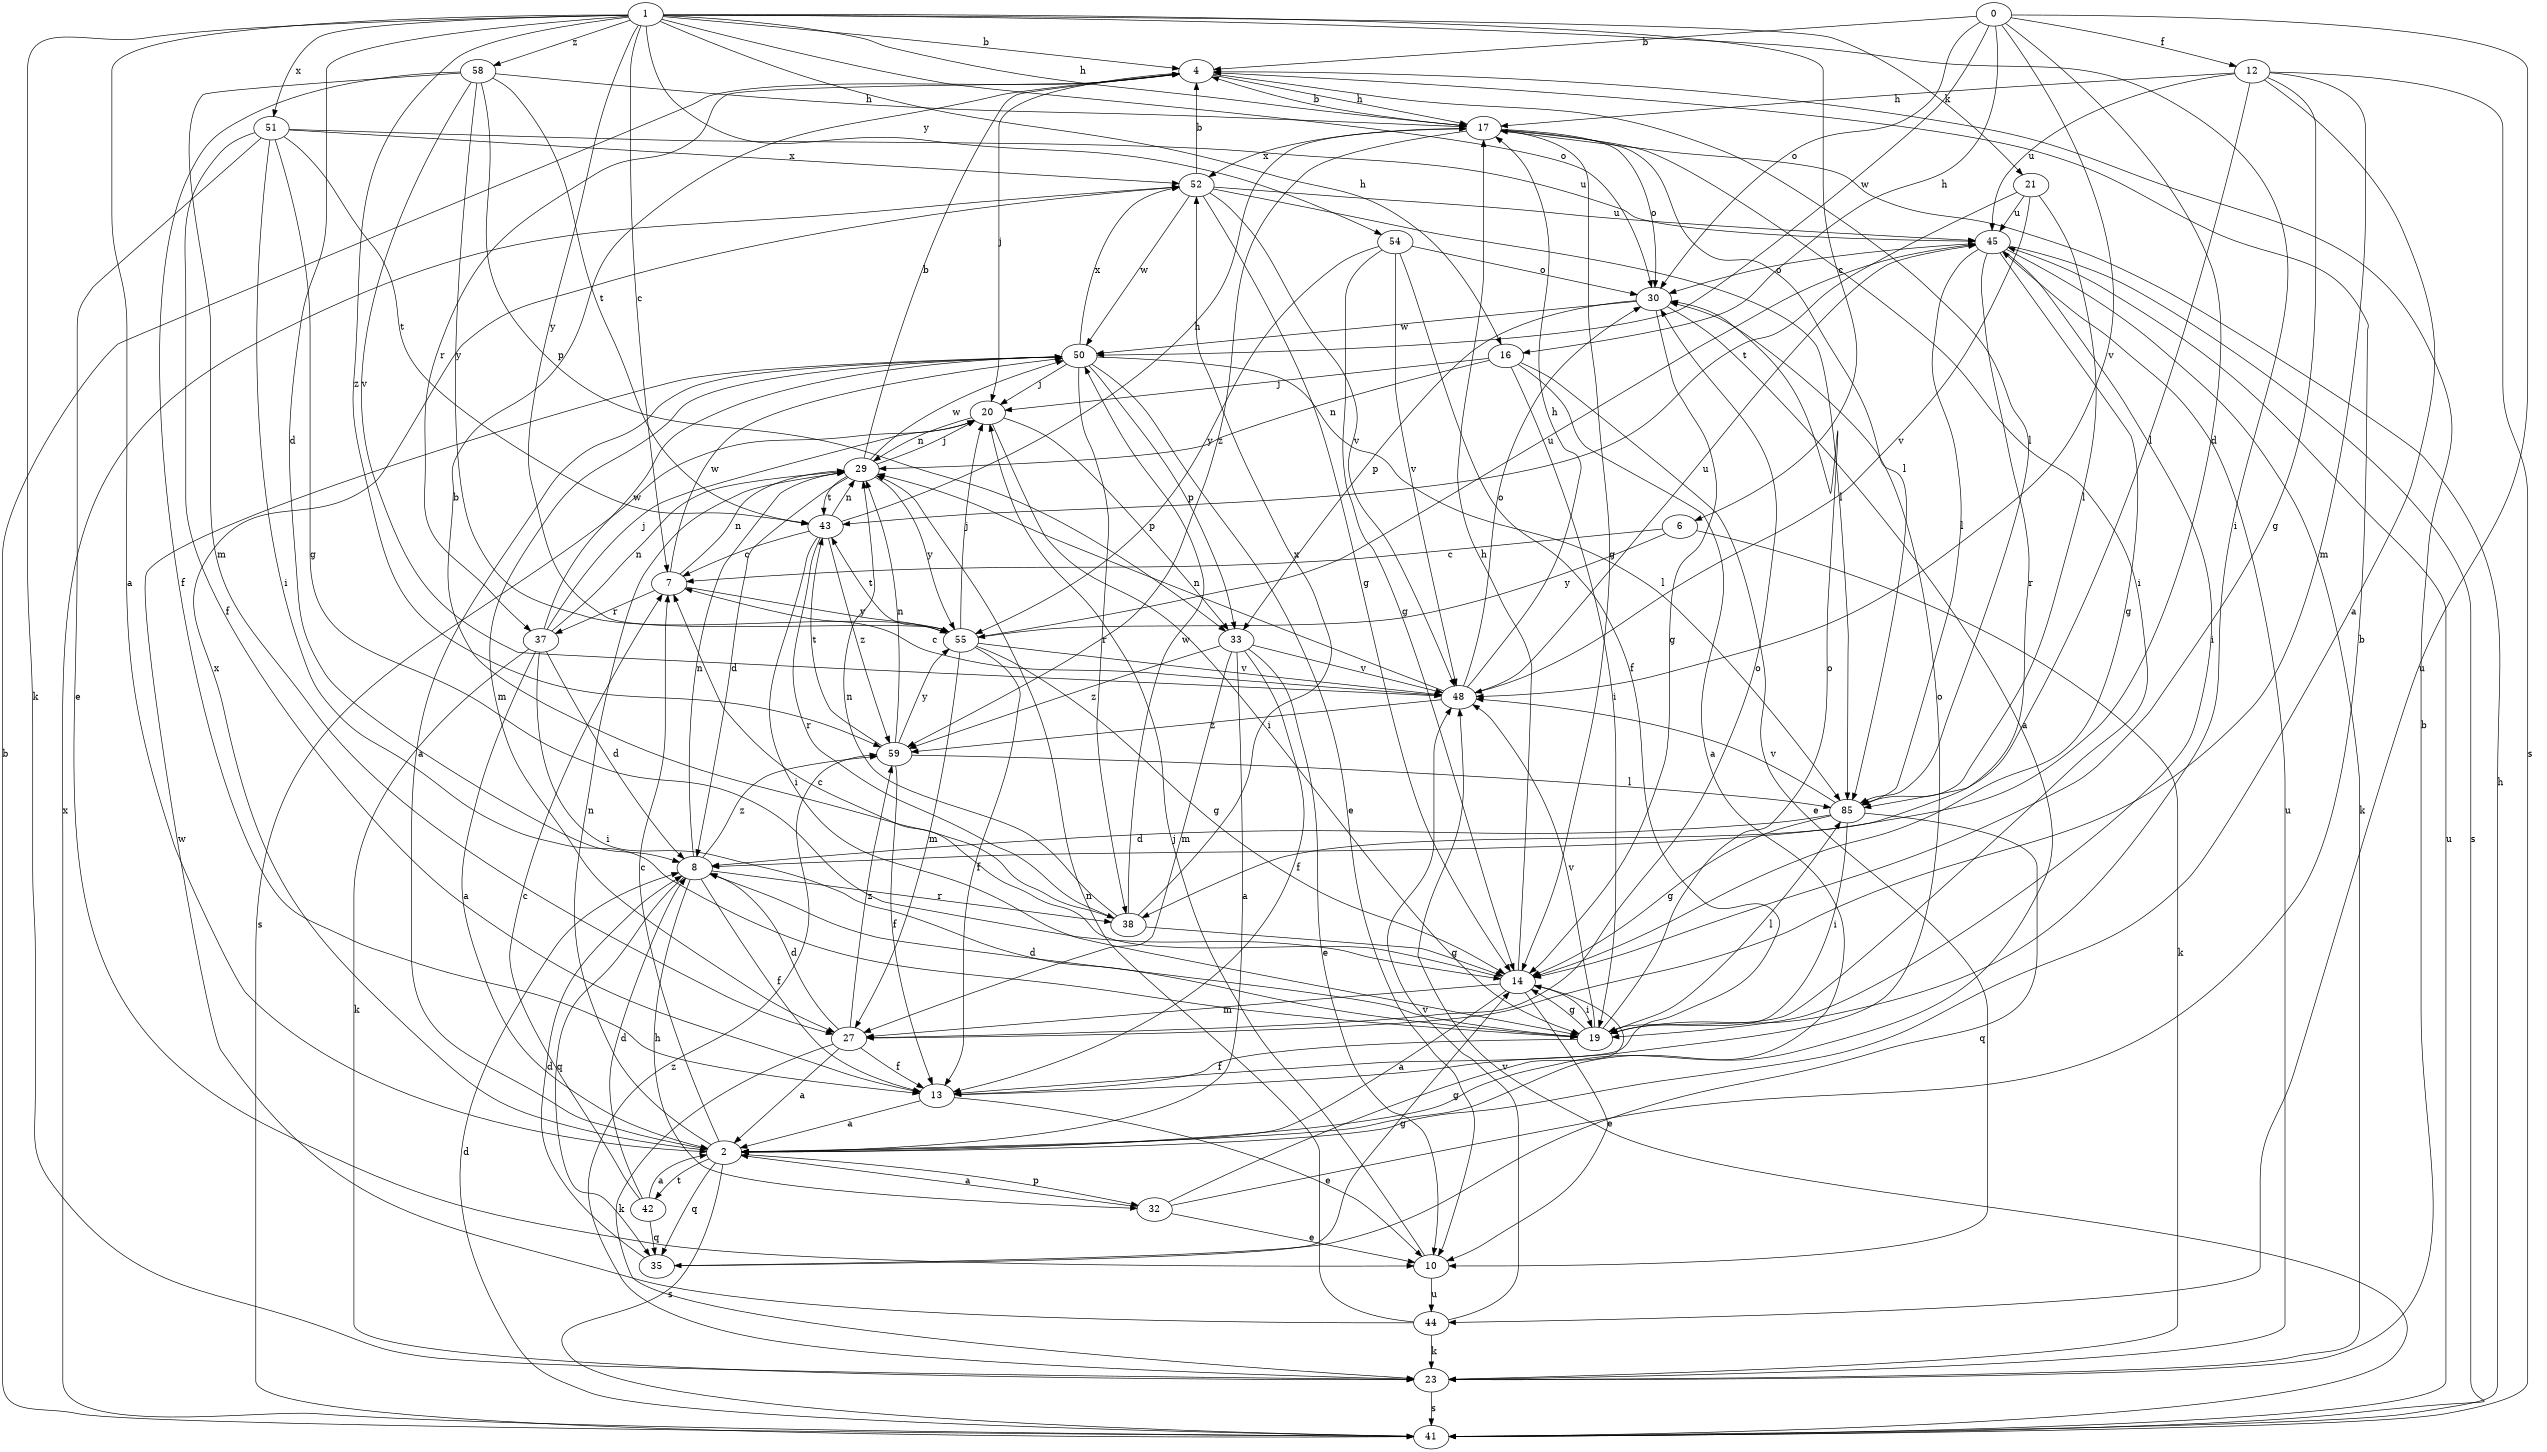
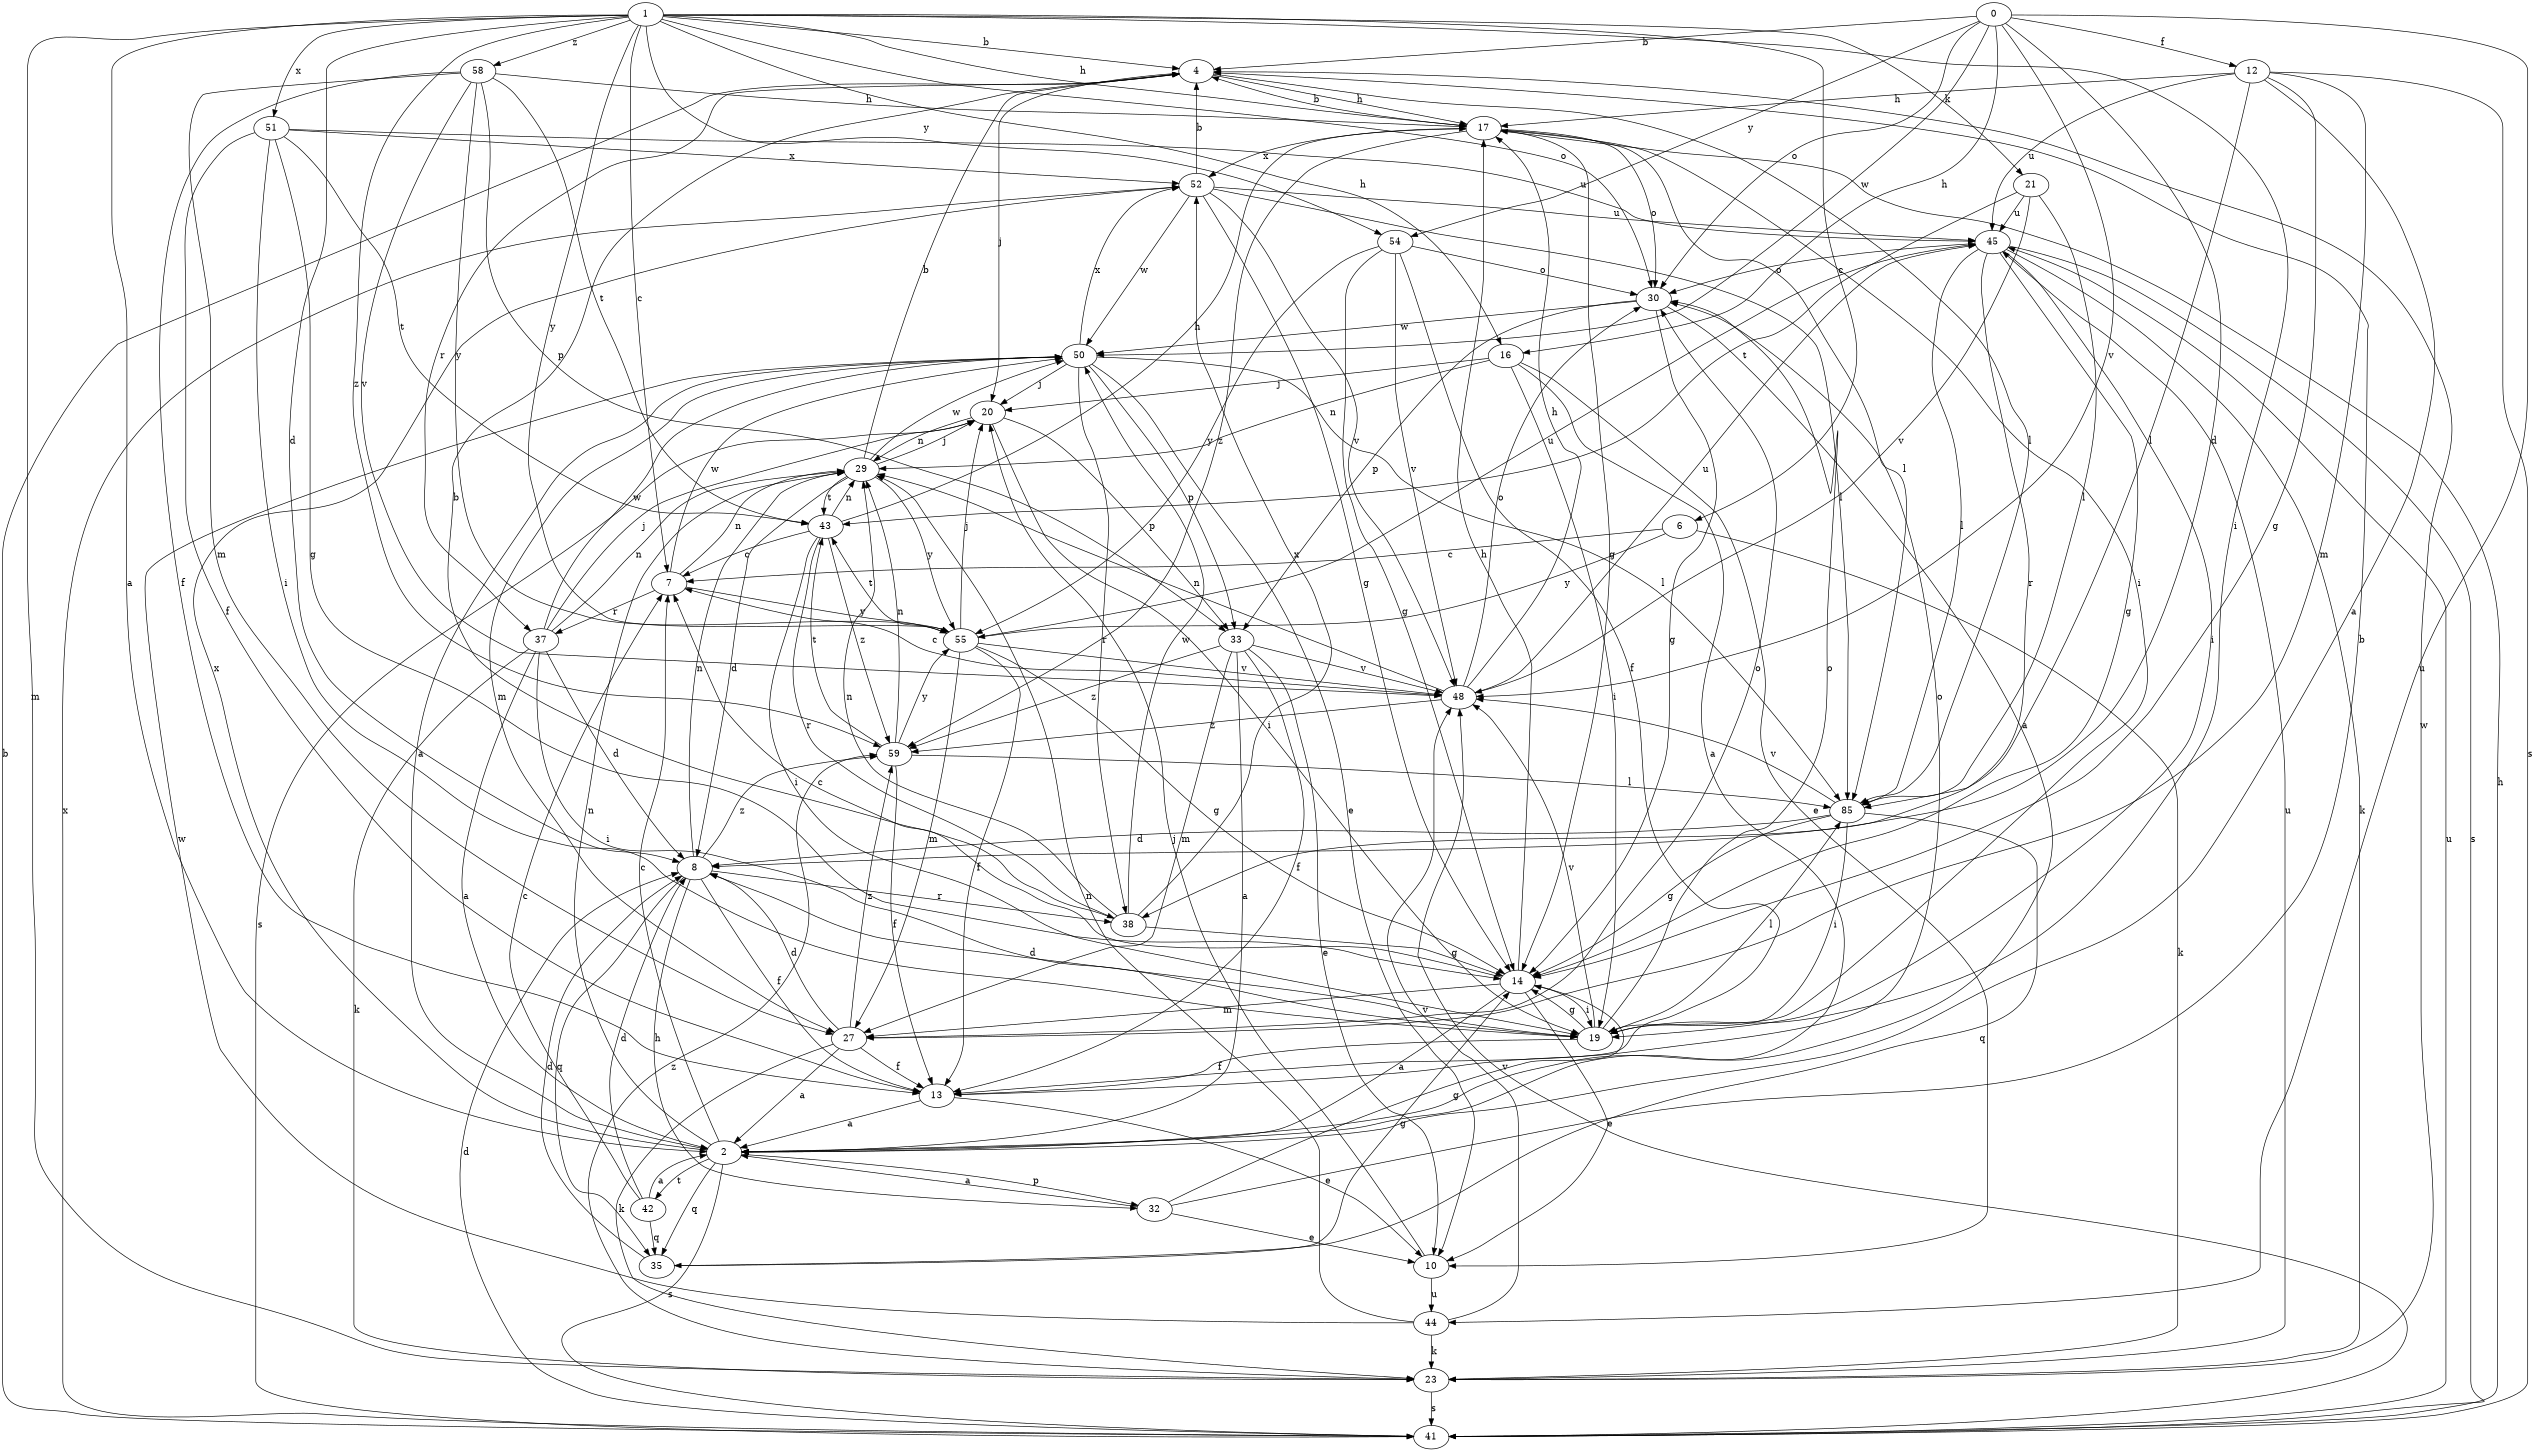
edge "0" -> "54": added, label "y"
edge "1" -> "23": label "k" -> "m"
edge "23" -> "4": label "b" -> "w"
edge "51" -> "10": removed, label "e"
